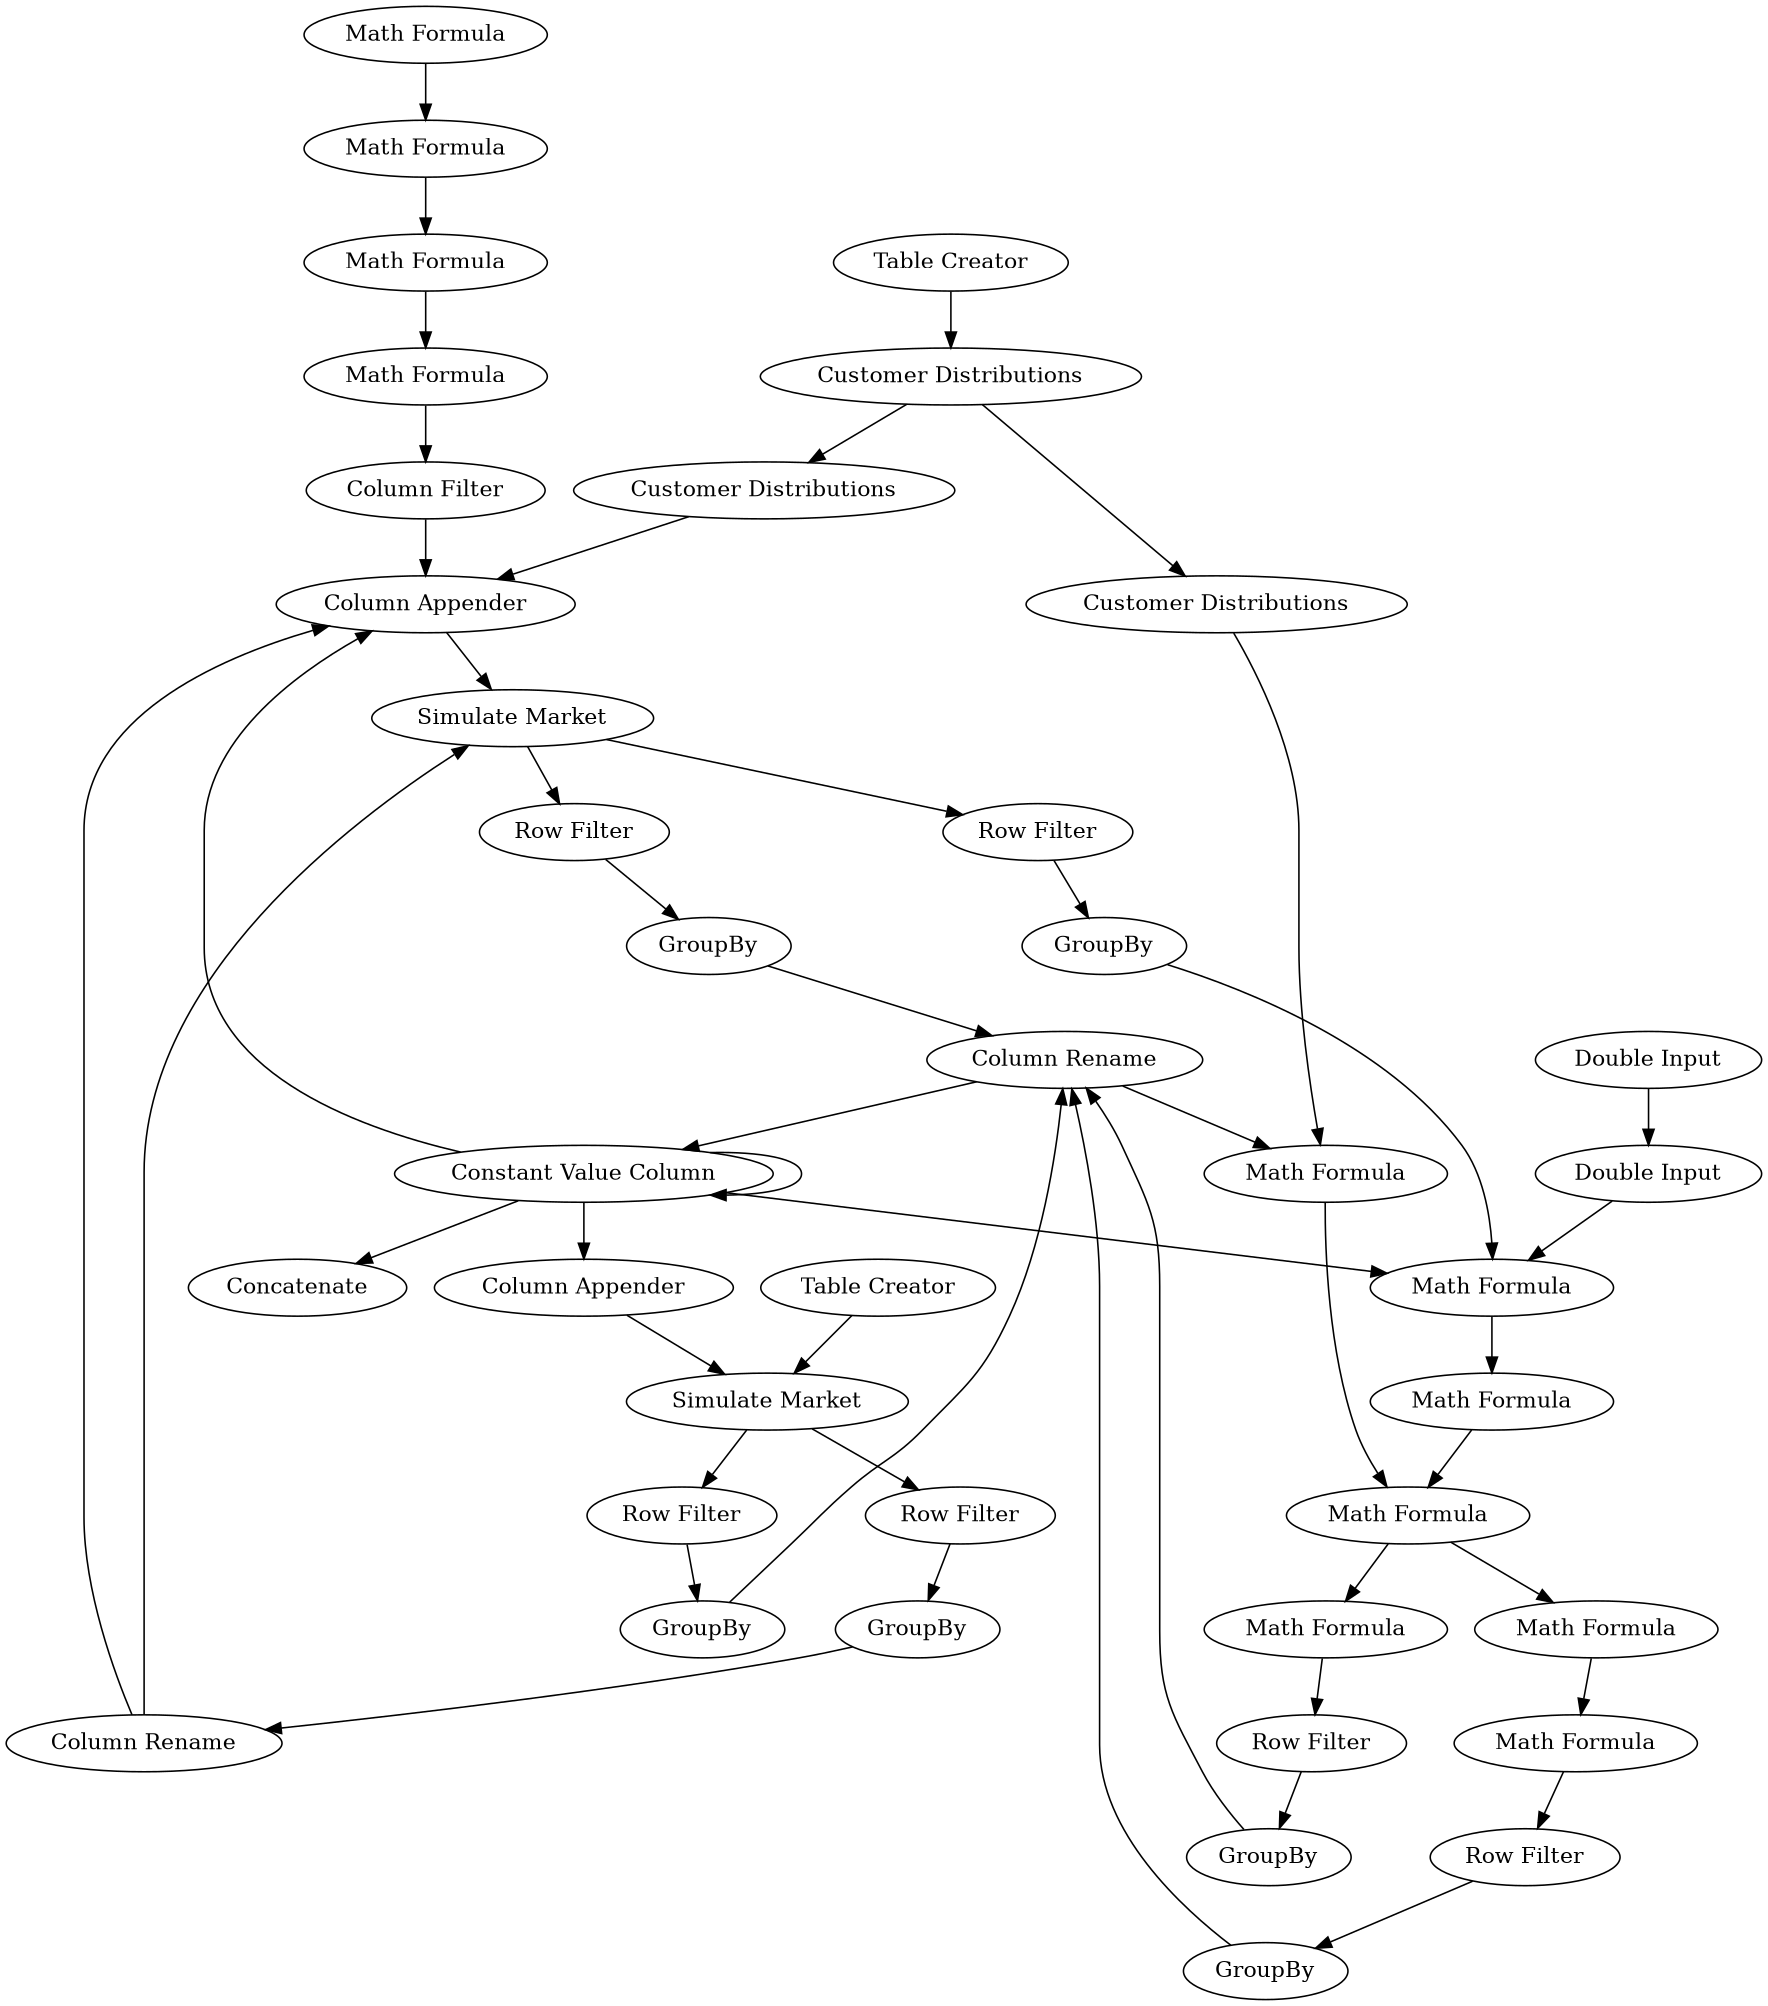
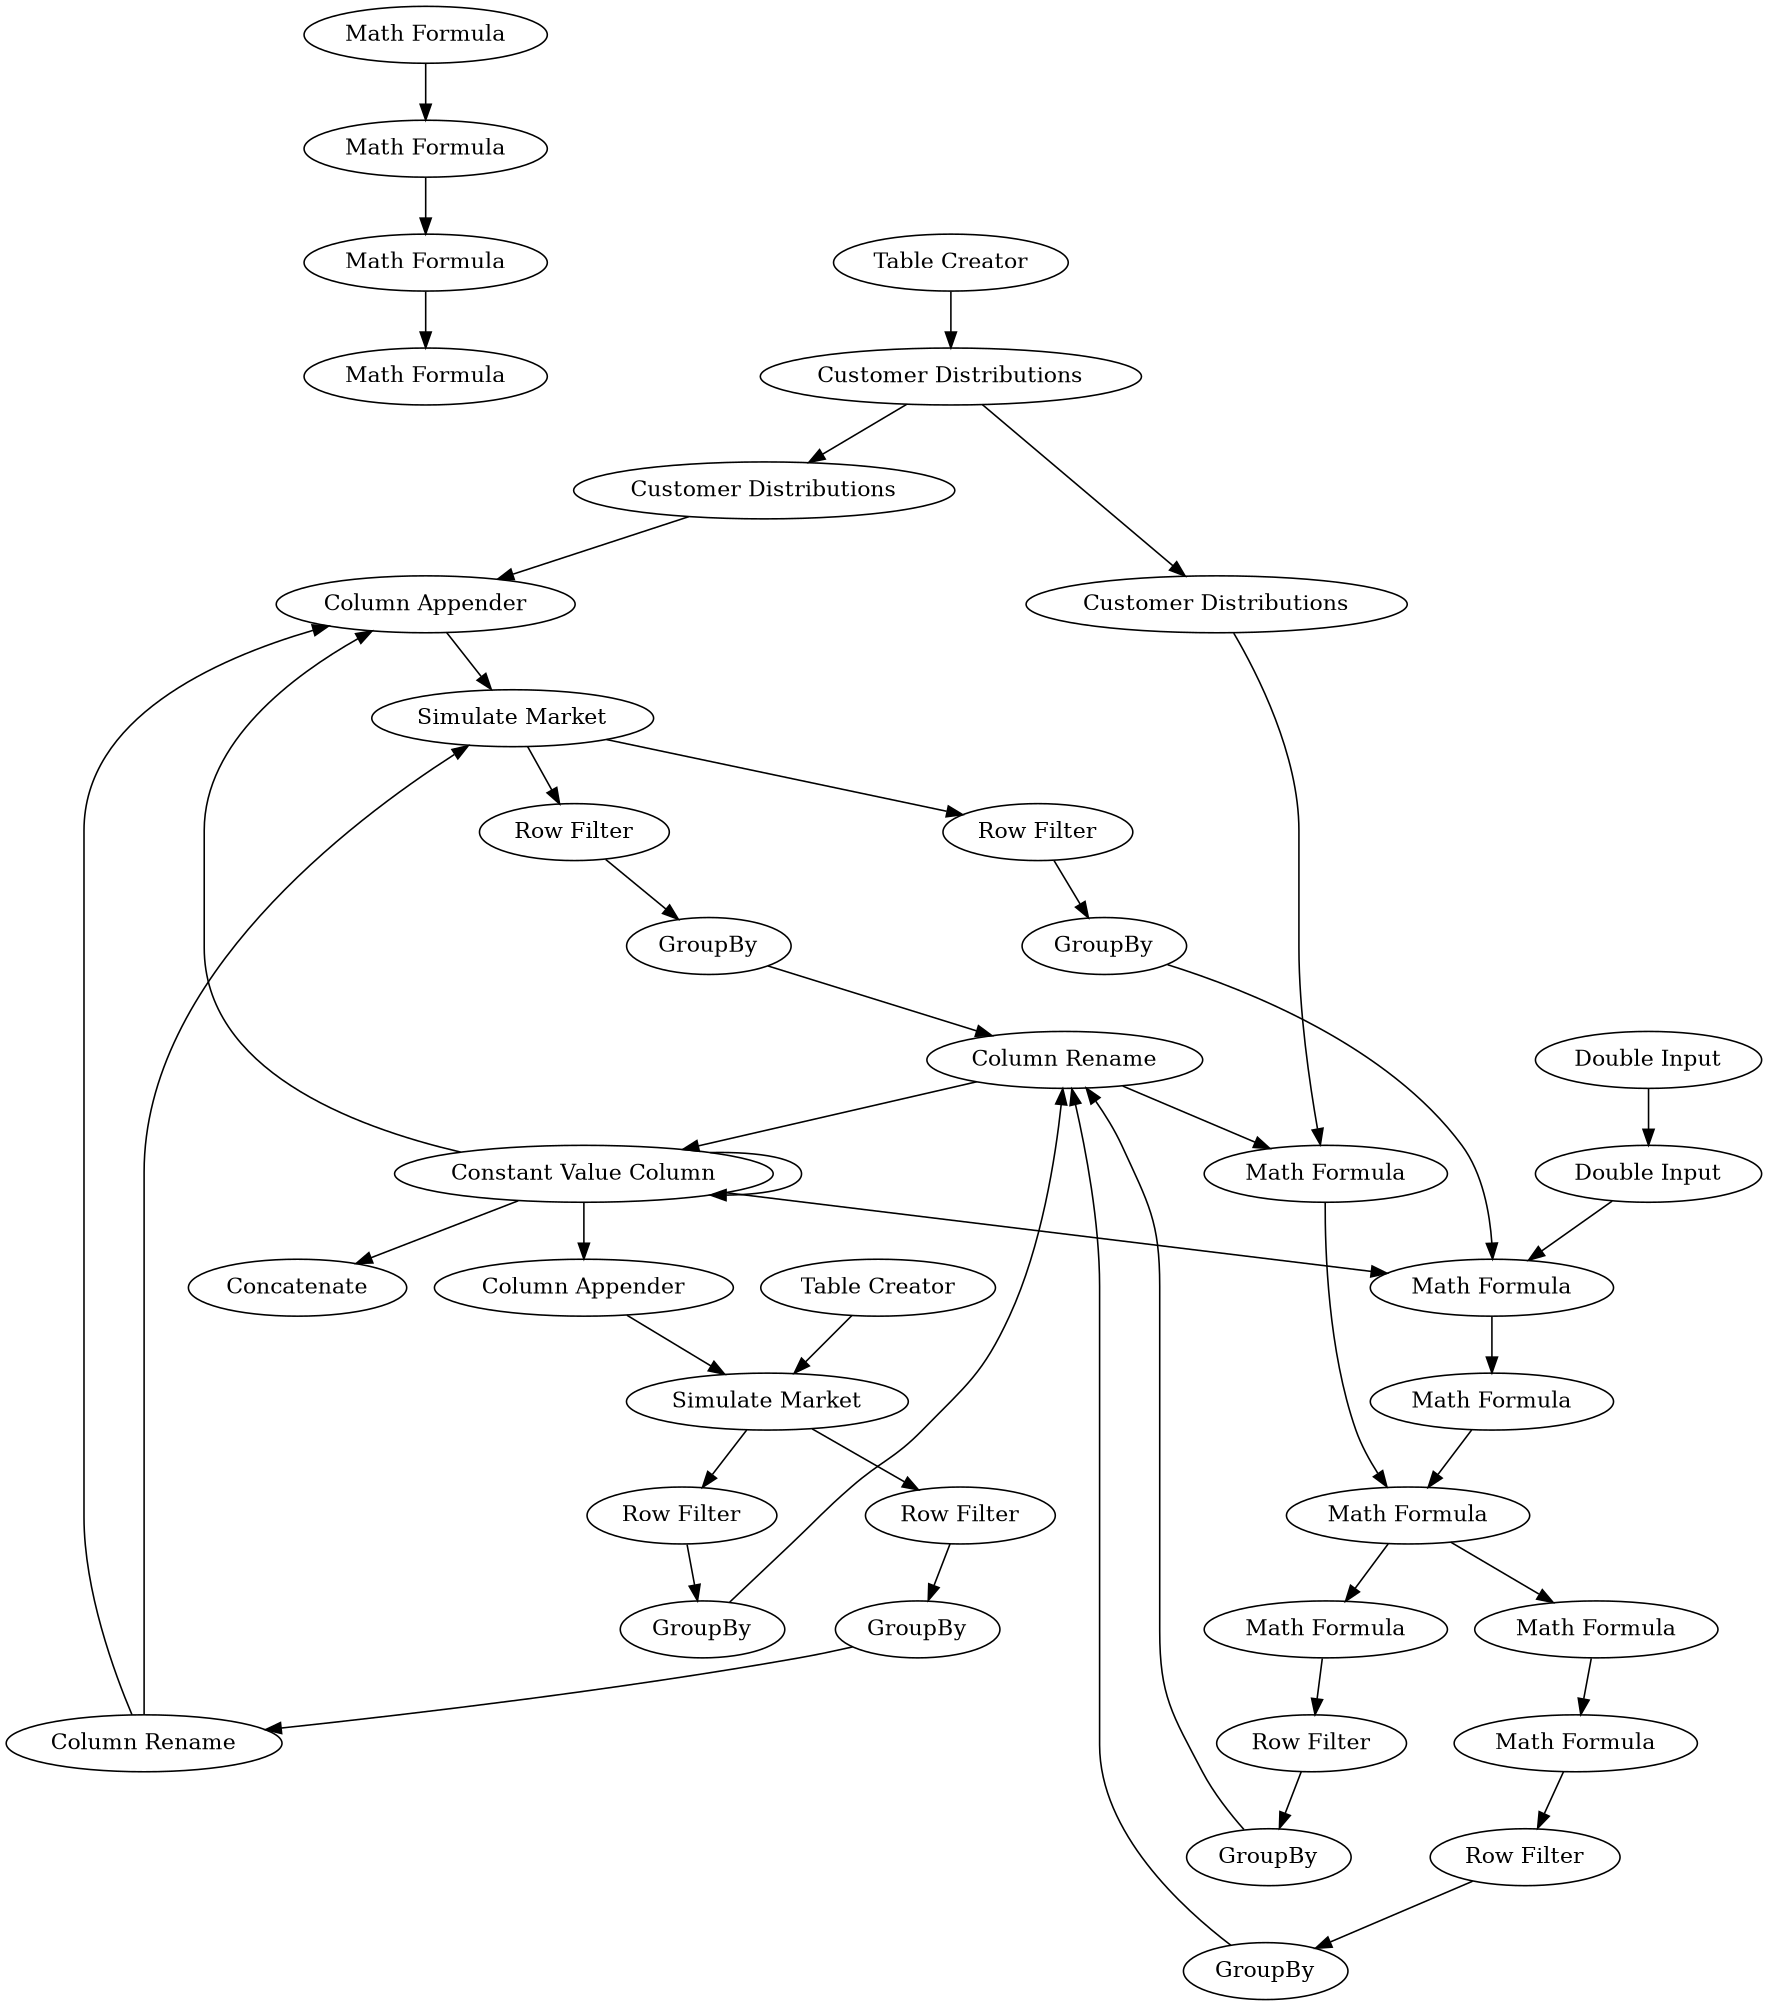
node "Column Filter": removed
